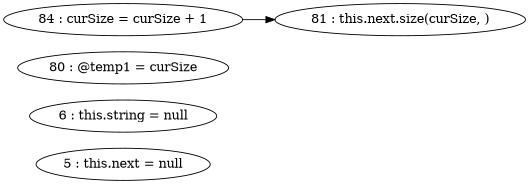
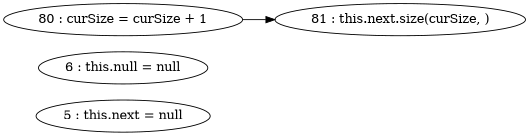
node "84 : curSize = curSize + 1": label "84 : curSize = curSize + 1" -> "80 : curSize = curSize + 1"
node "80 : @temp1 = curSize": removed
node "6 : this.string = null": label "6 : this.string = null" -> "6 : this.null = null"
